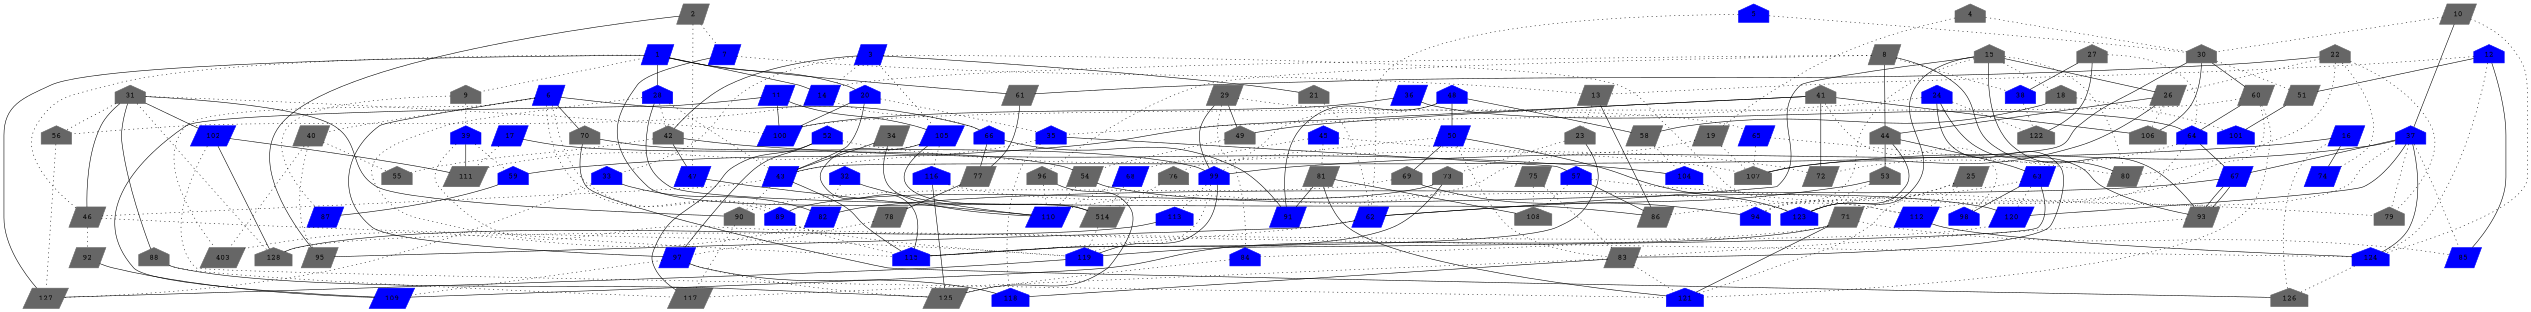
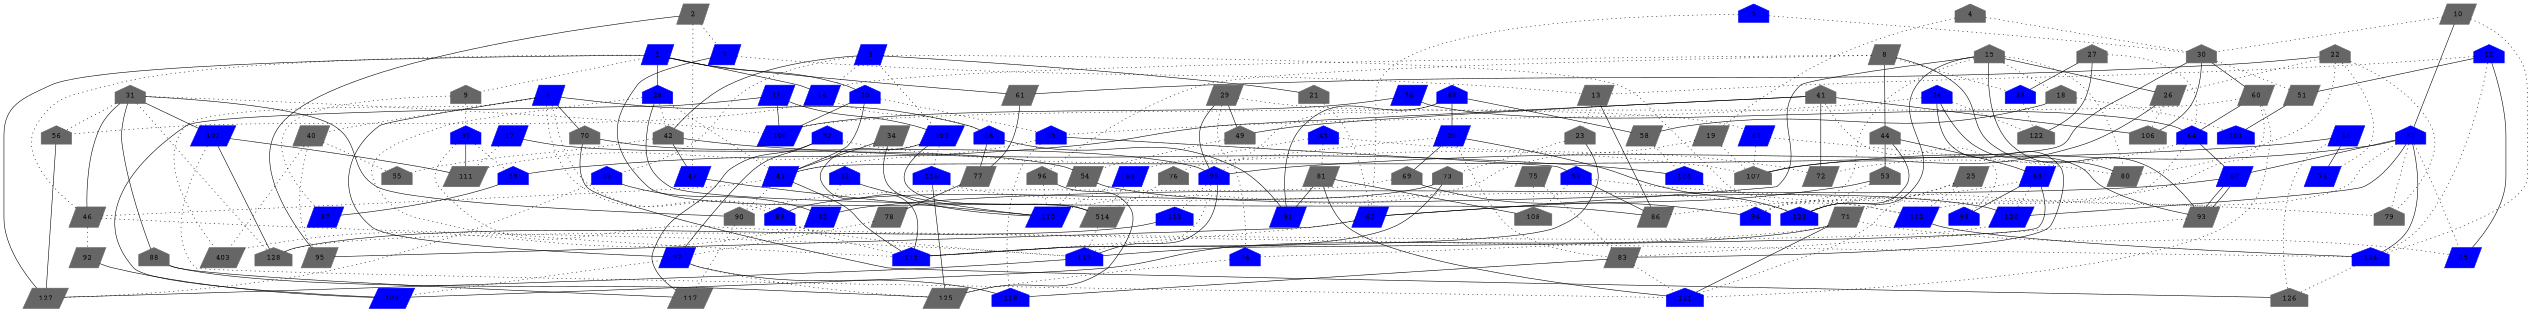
edge "26" -- "44": removed
edge "56" -- "127": style dotted -> solid
edge "83" -- "117": removed
edge "88" -- "117": style dotted -> solid
